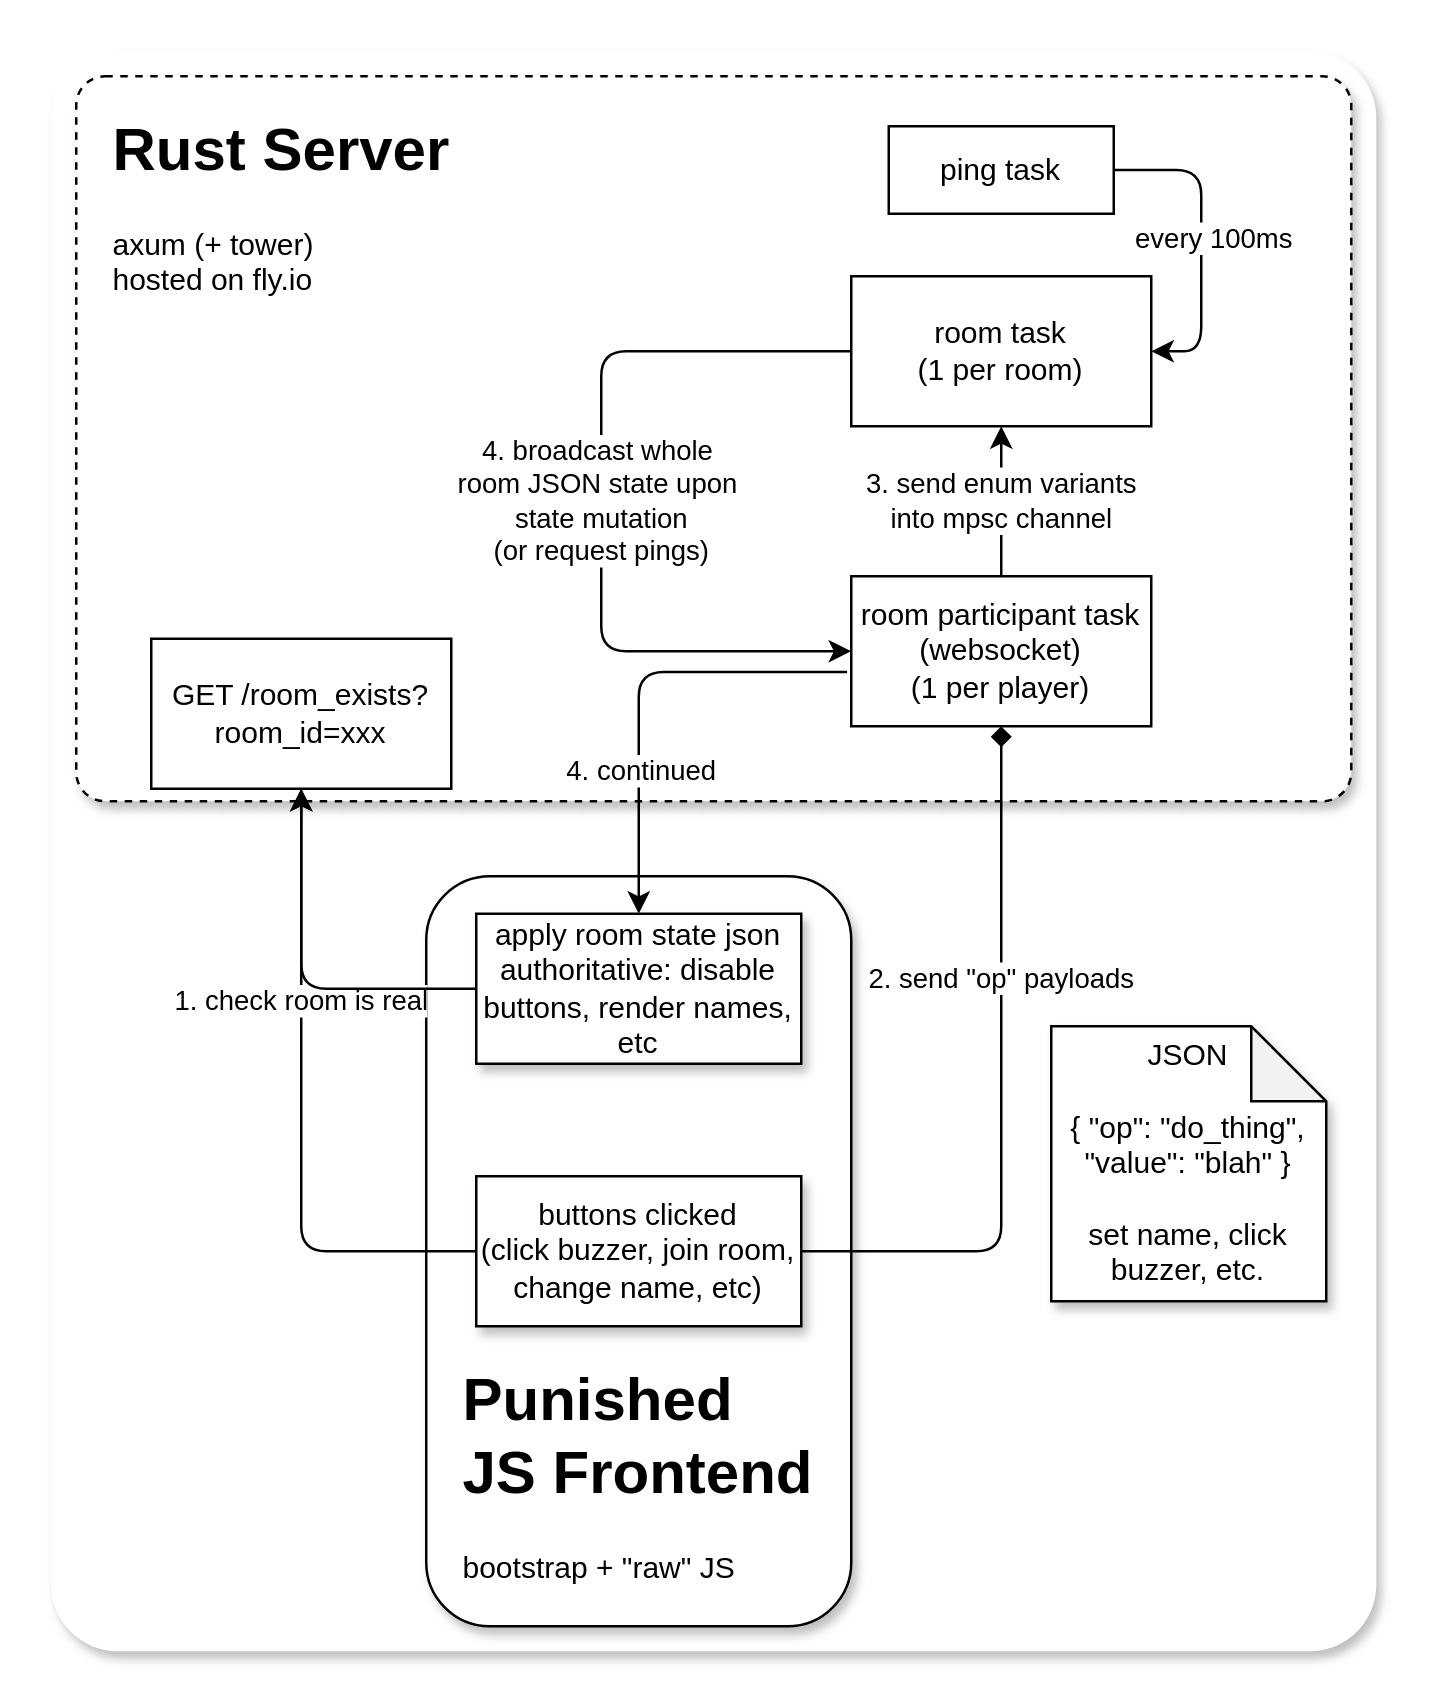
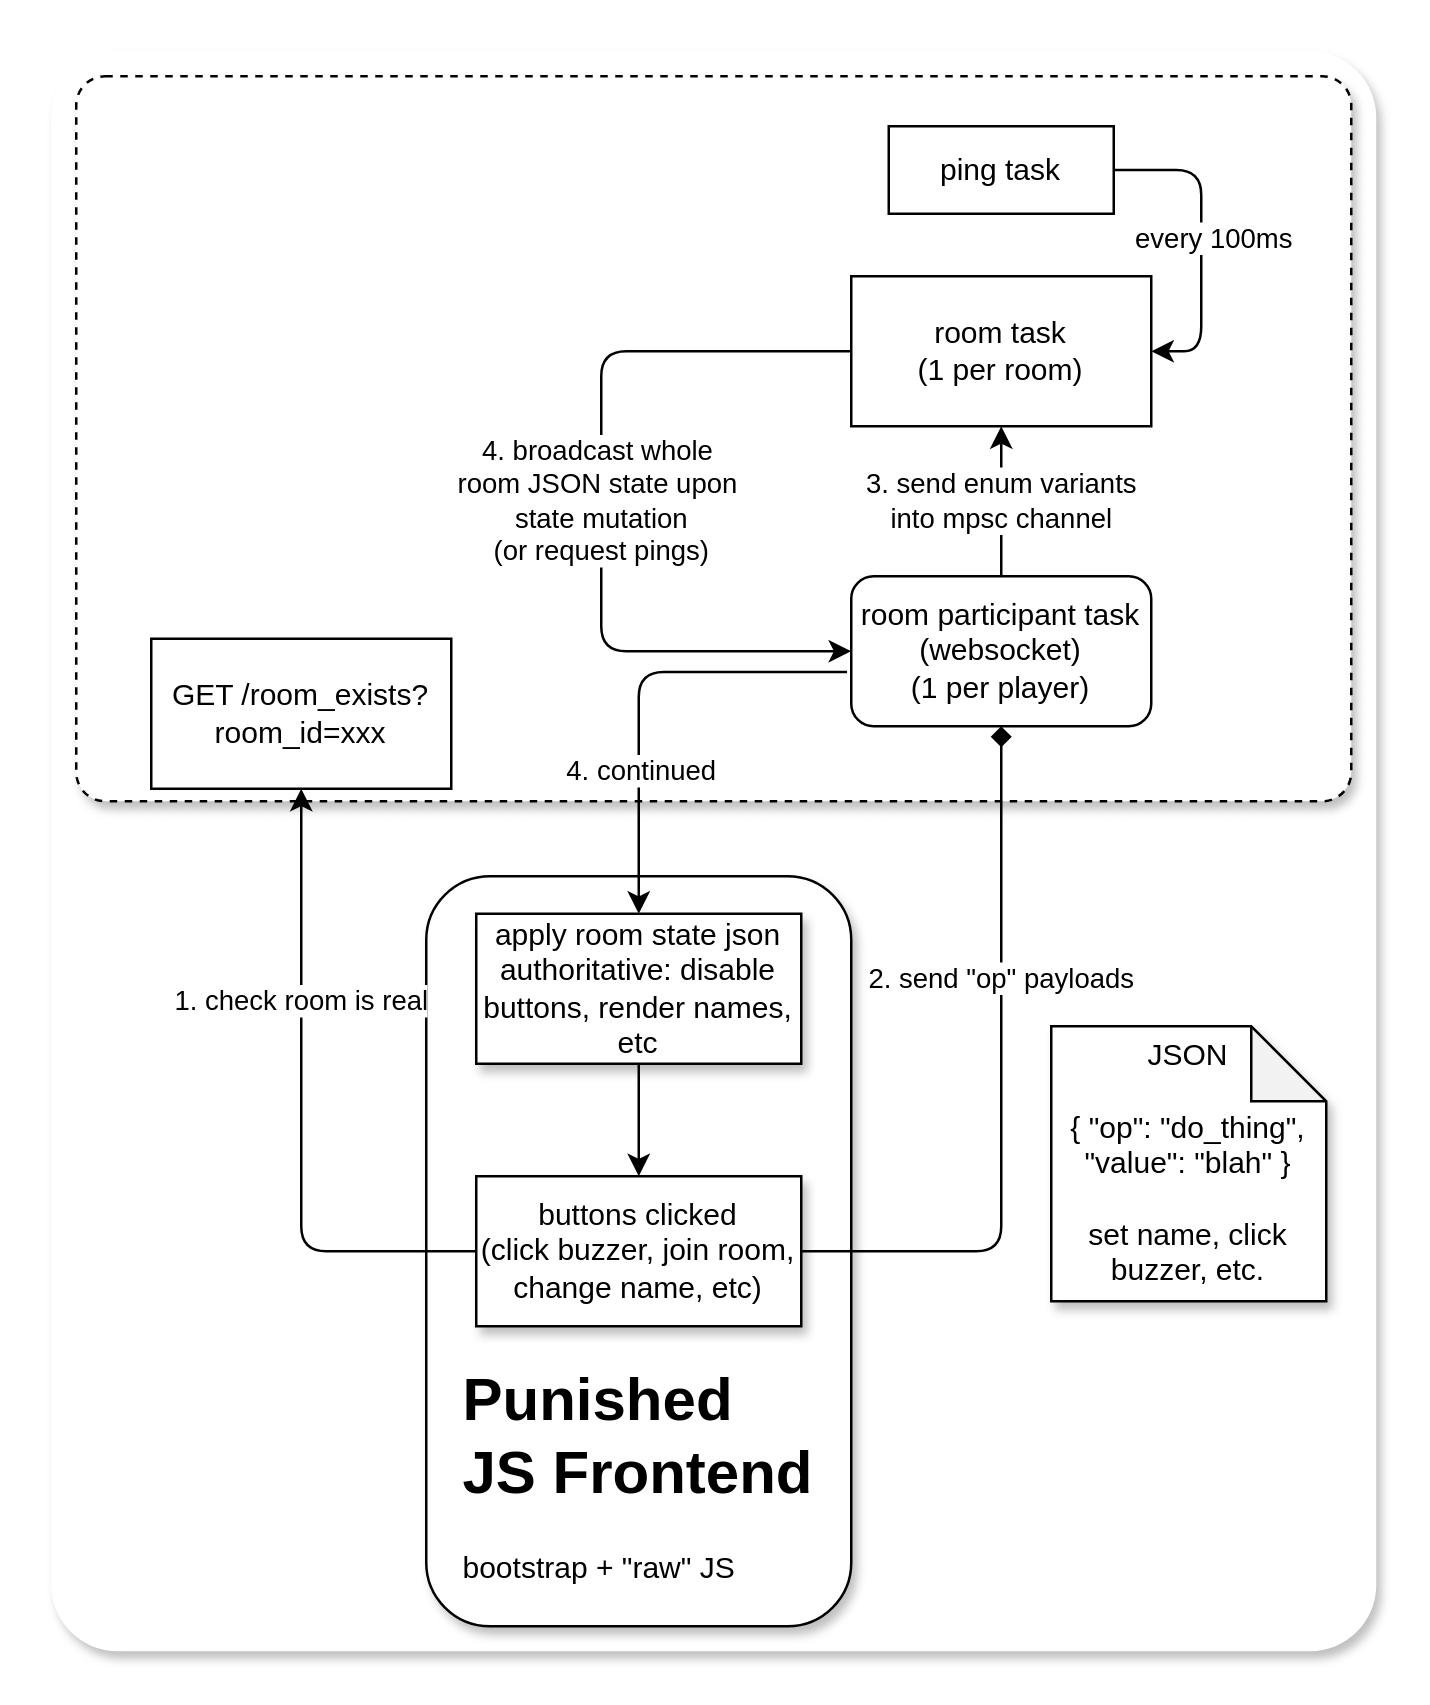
node "Rust Server axum (+ tower) hosted on fly.io": removed
node "room participant task (websocket) (1 per player)": shape rectangle -> rounded rectangle
edge "apply room state json authoritative: disable buttons, render names, etc" -> "GET /room_exists?room_id=xxx": now "apply room state json authoritative: disable buttons, render names, etc" -> "buttons clicked (click buzzer, join room, change name, etc)"
